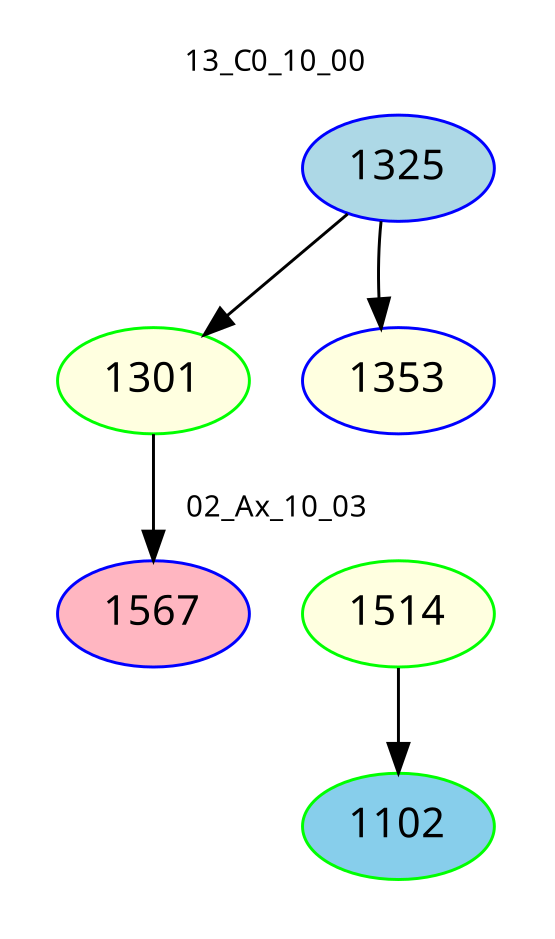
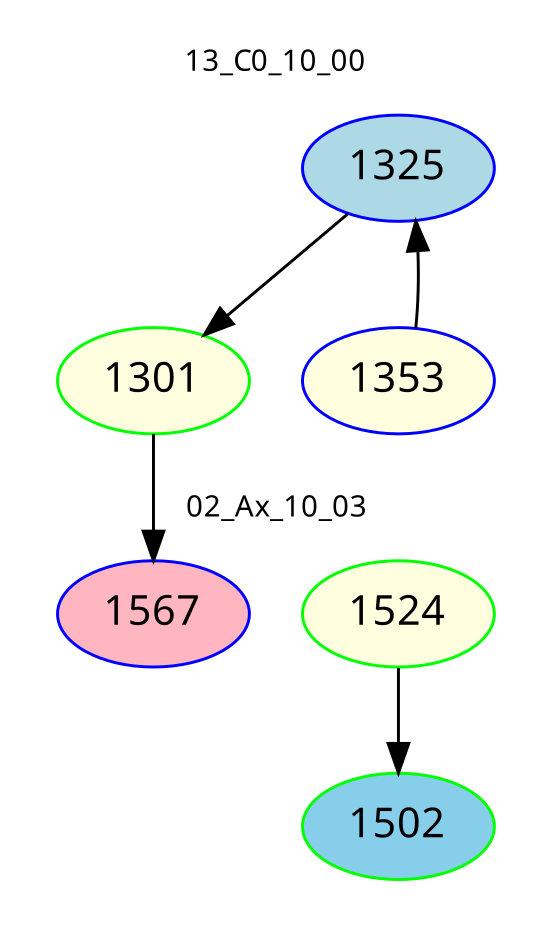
edge "1325" -> "1353": reversed
node "1514": label "1514" -> "1524"
node "1102": label "1102" -> "1502"
